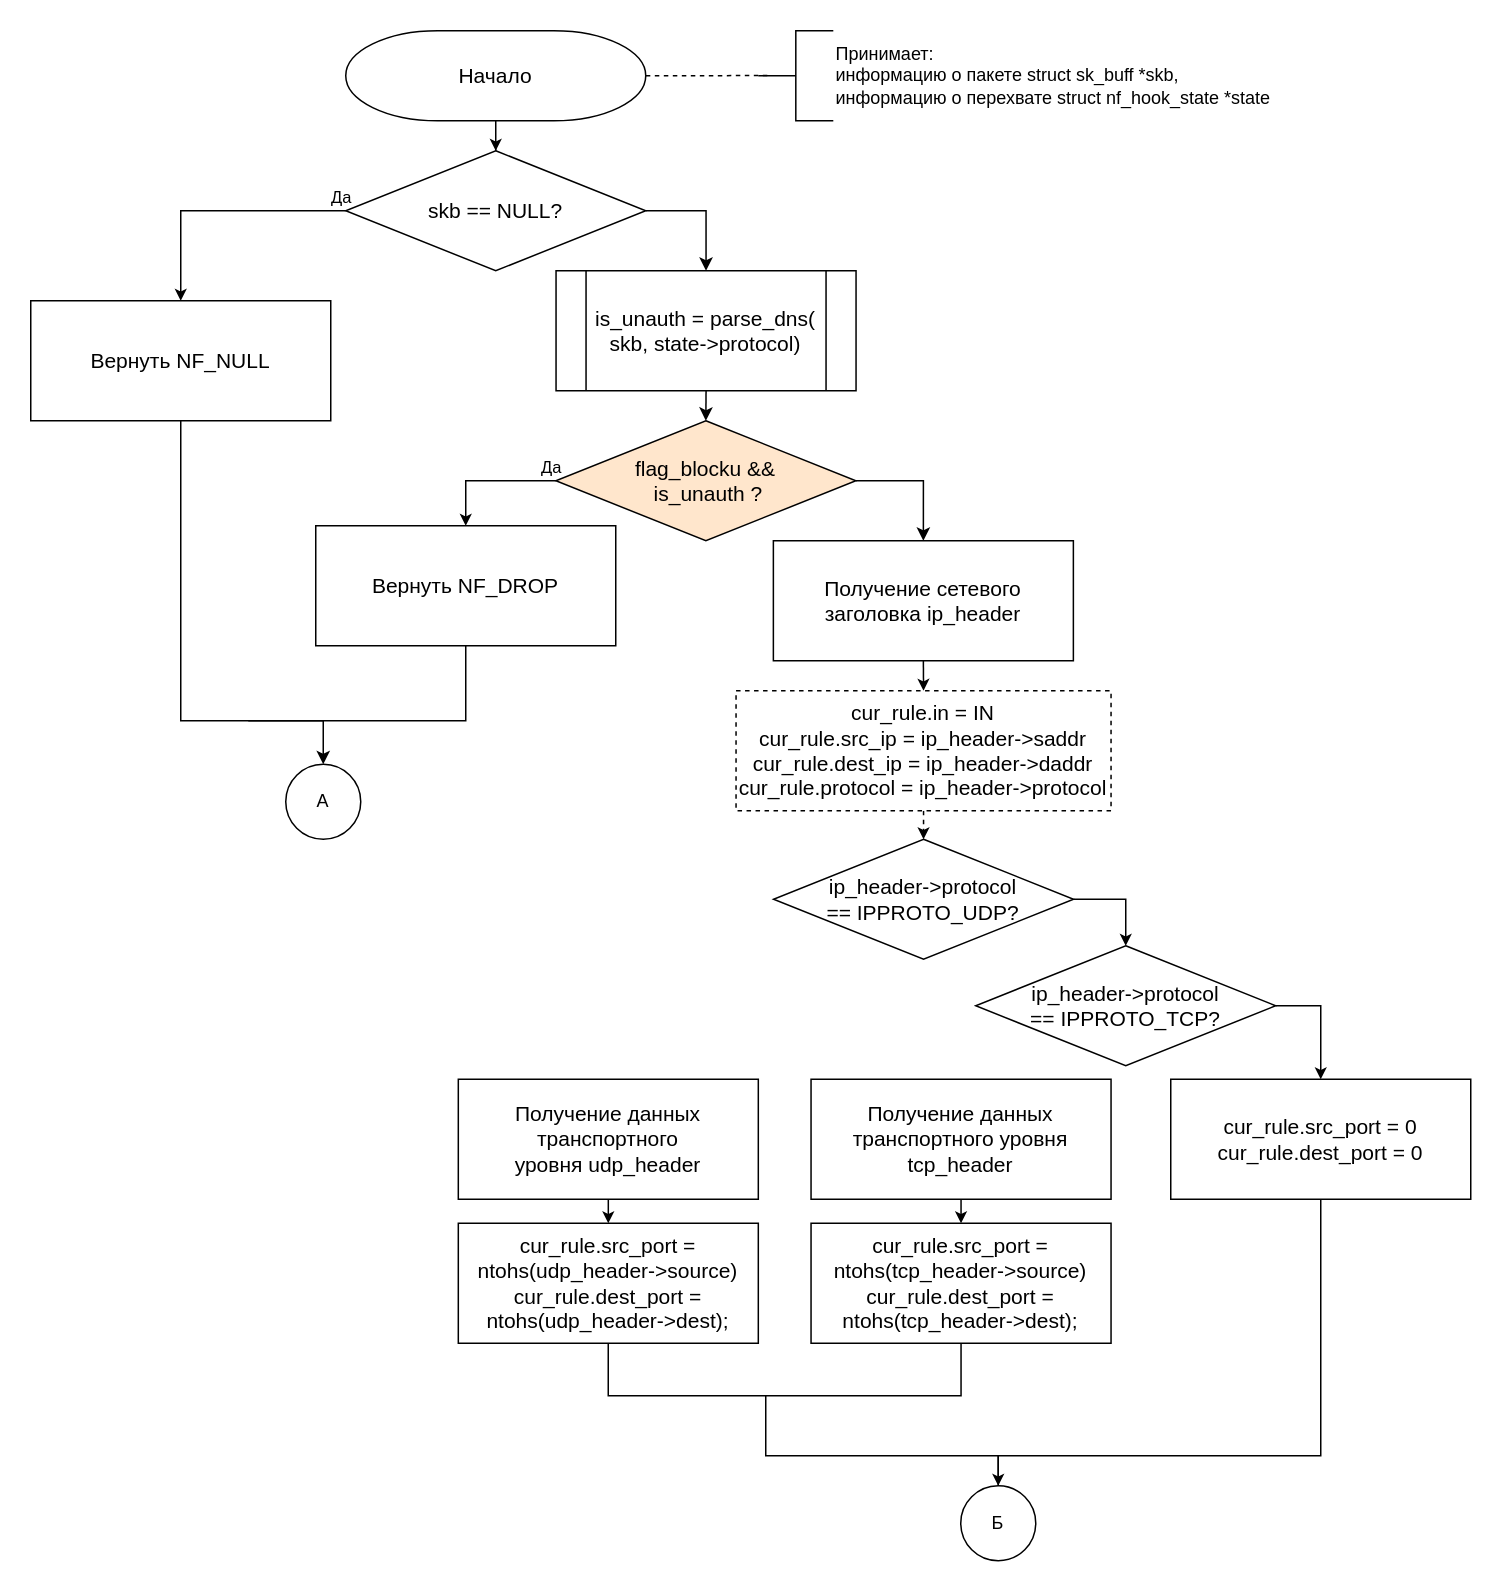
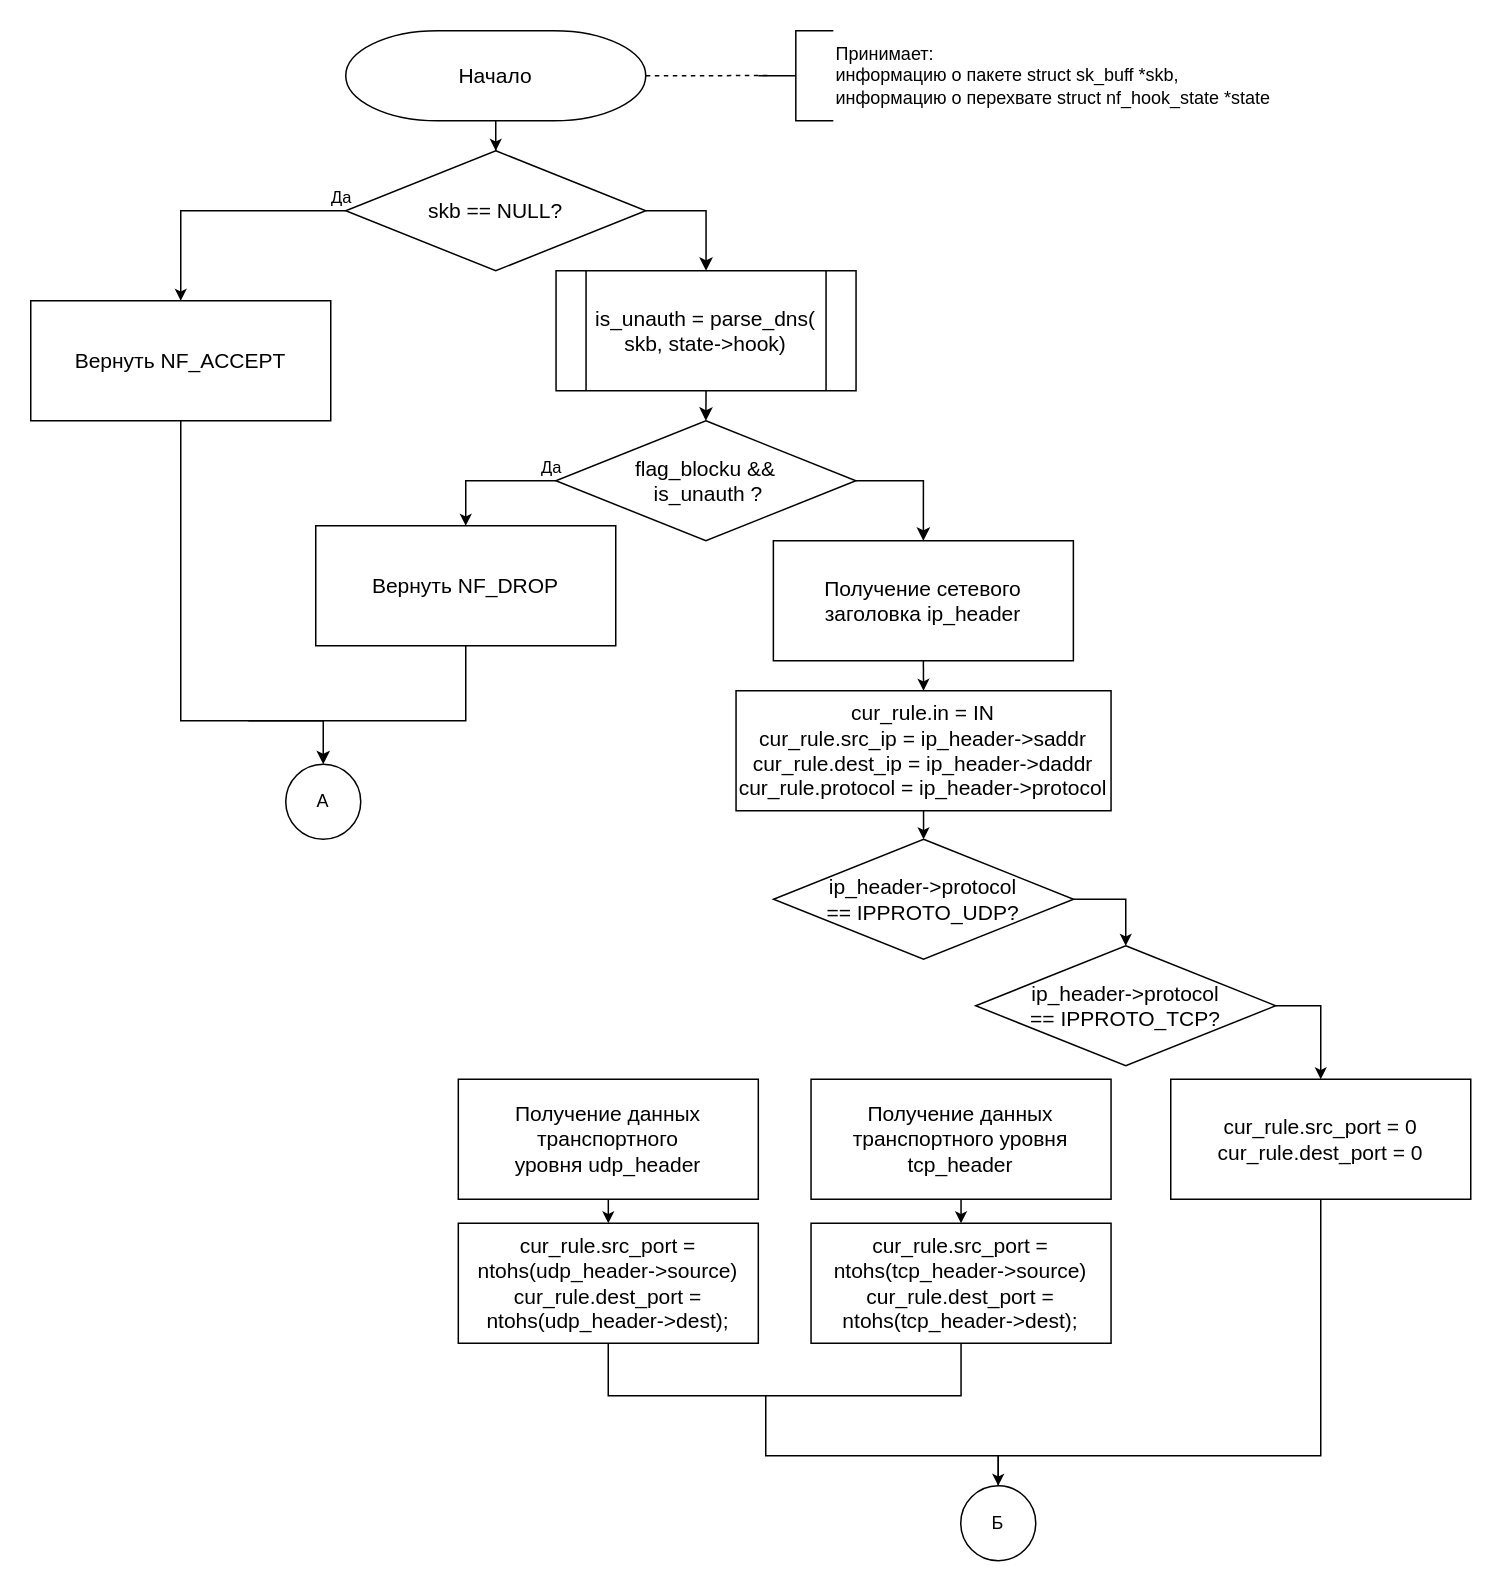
node "is_unauth = parse_dns( skb, state->protocol)": label "is_unauth = parse_dns( skb, state->protocol)" -> "is_unauth = parse_dns( skb, state->hook)"
node "Вернуть NF_NULL": label "Вернуть NF_NULL" -> "Вернуть NF_ACCEPT"
node "flag_blocku && is_unauth ?": fillcolor #ffe6cc -> #ffffff
node "cur_rule.in = IN cur_rule.src_ip = ip_header->saddr cur_rule.dest_ip = ip_header->daddr cur_rule.protocol = ip_header->protocol": style dashed -> solid
edge "cur_rule.in = IN cur_rule.src_ip = ip_header->saddr cur_rule.dest_ip = ip_header->daddr cur_rule.protocol = ip_header->protocol" -> "ip_header->protocol == IPPROTO_UDP?": style dashed -> solid
